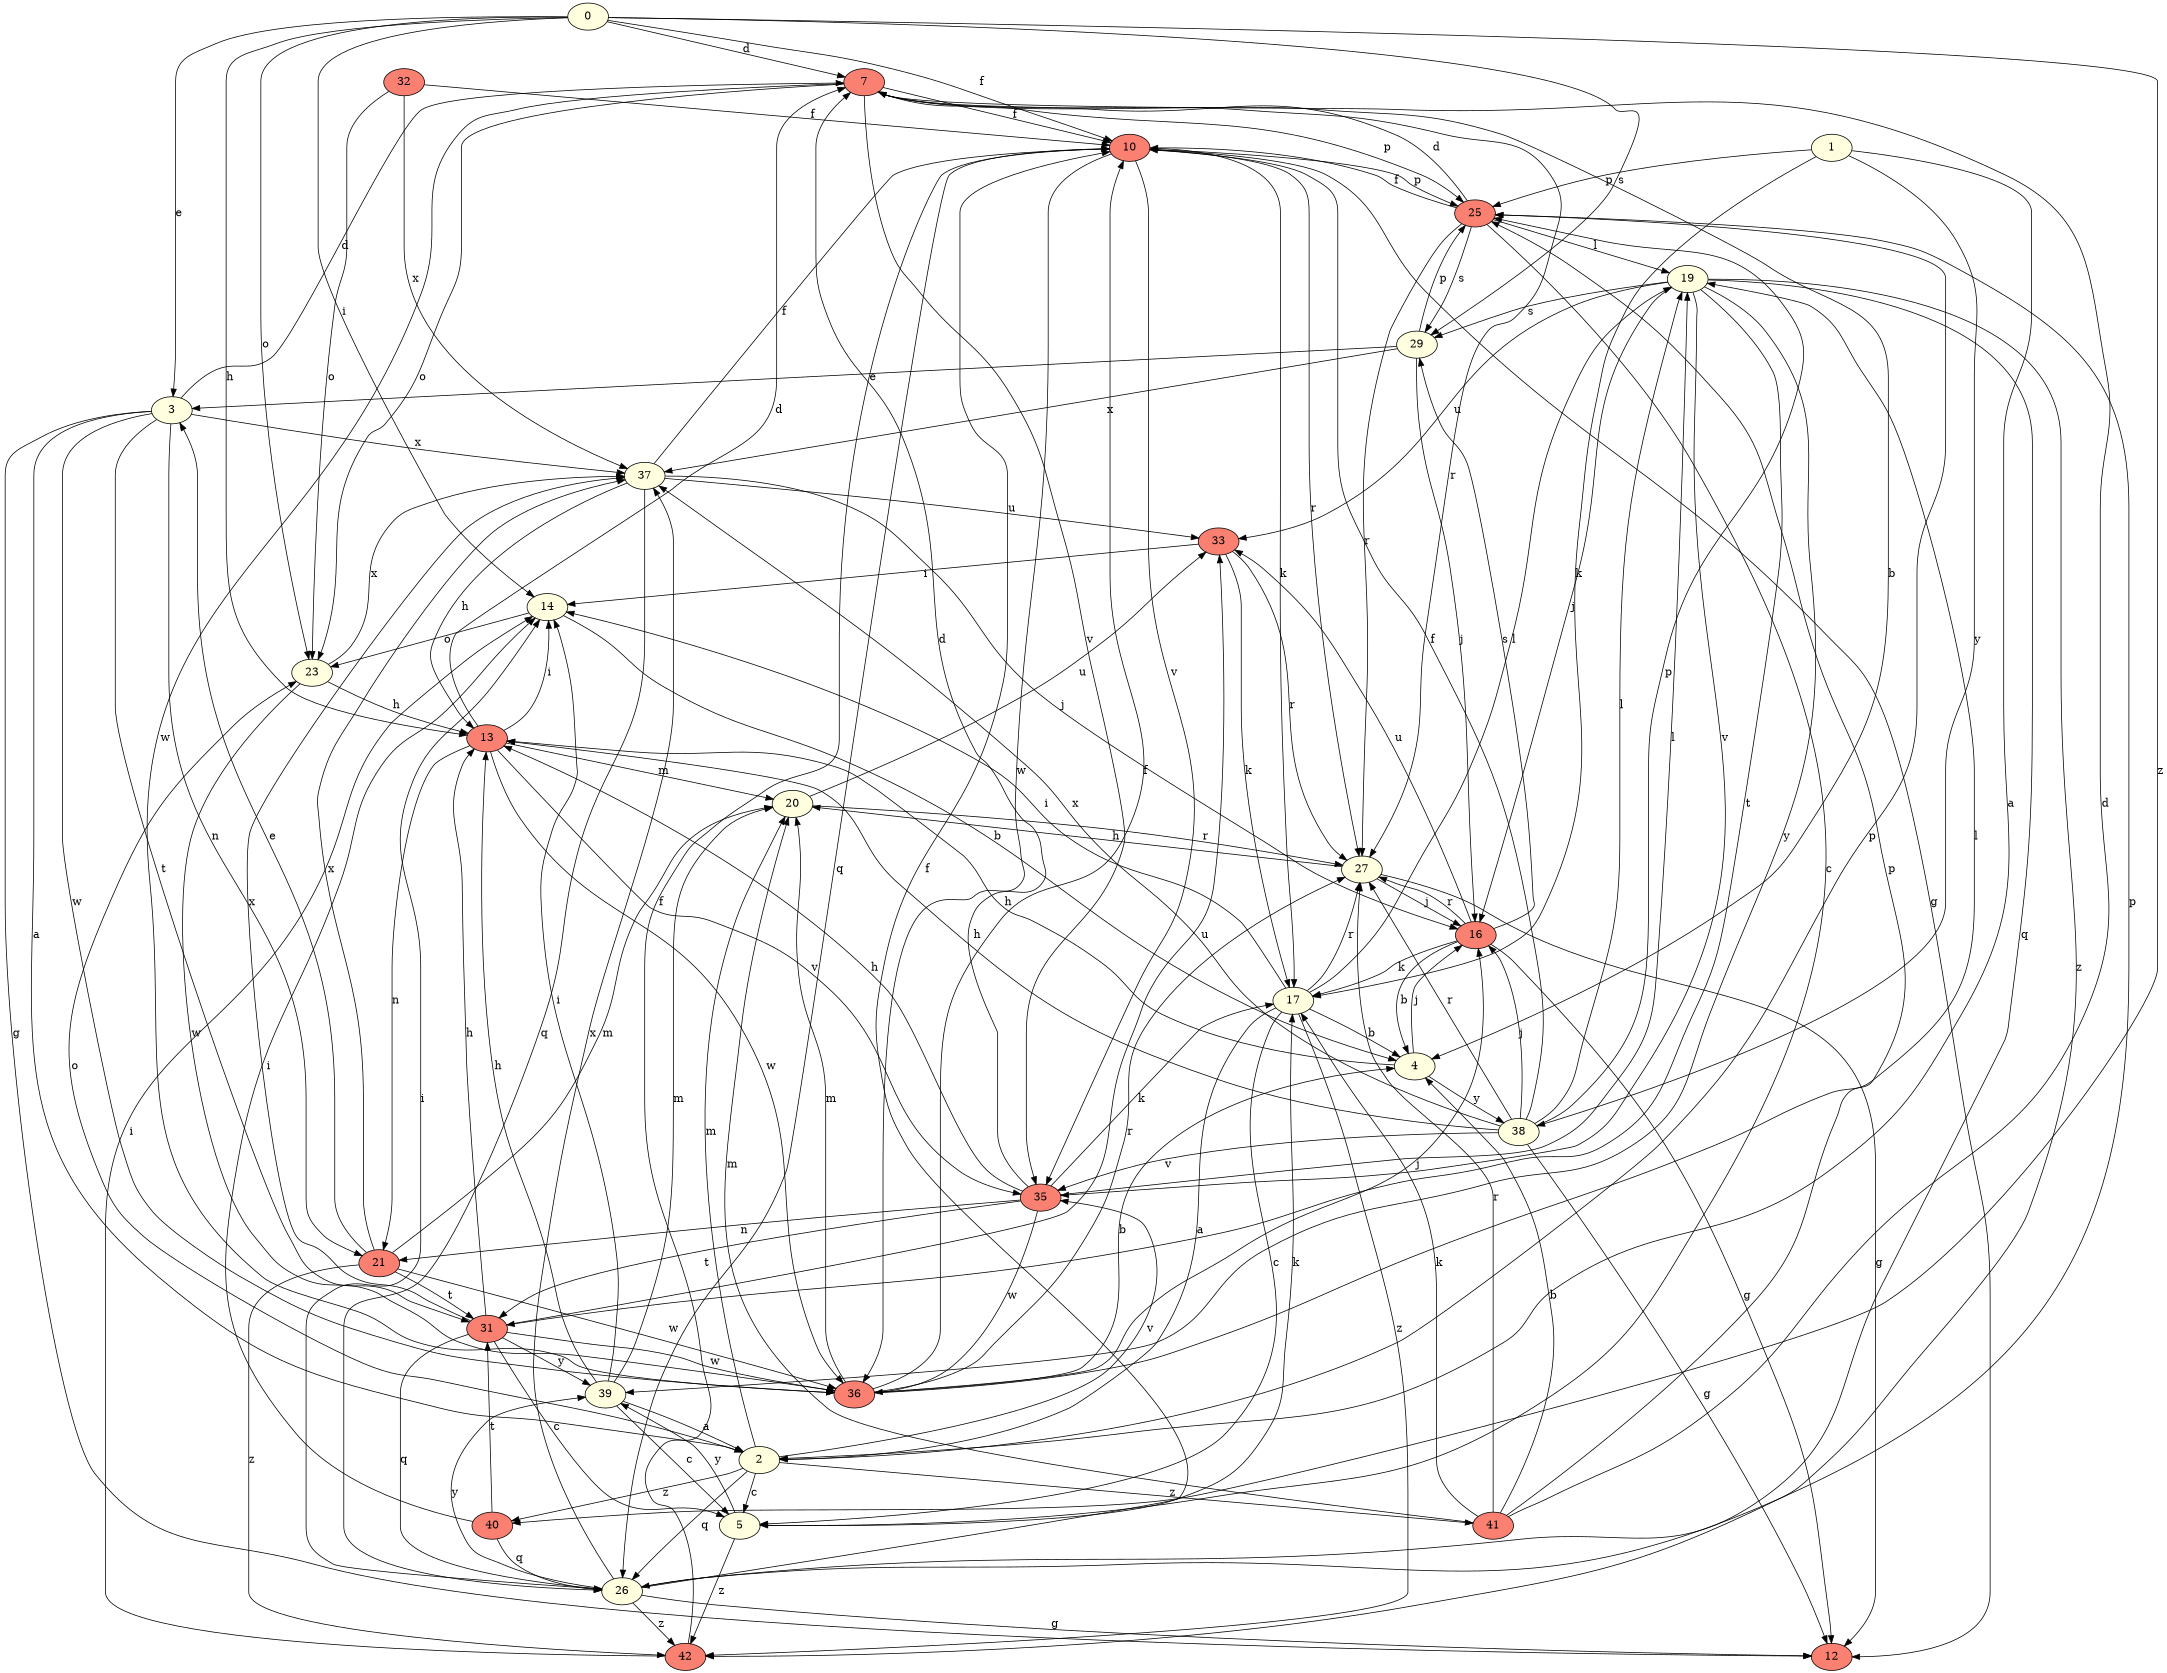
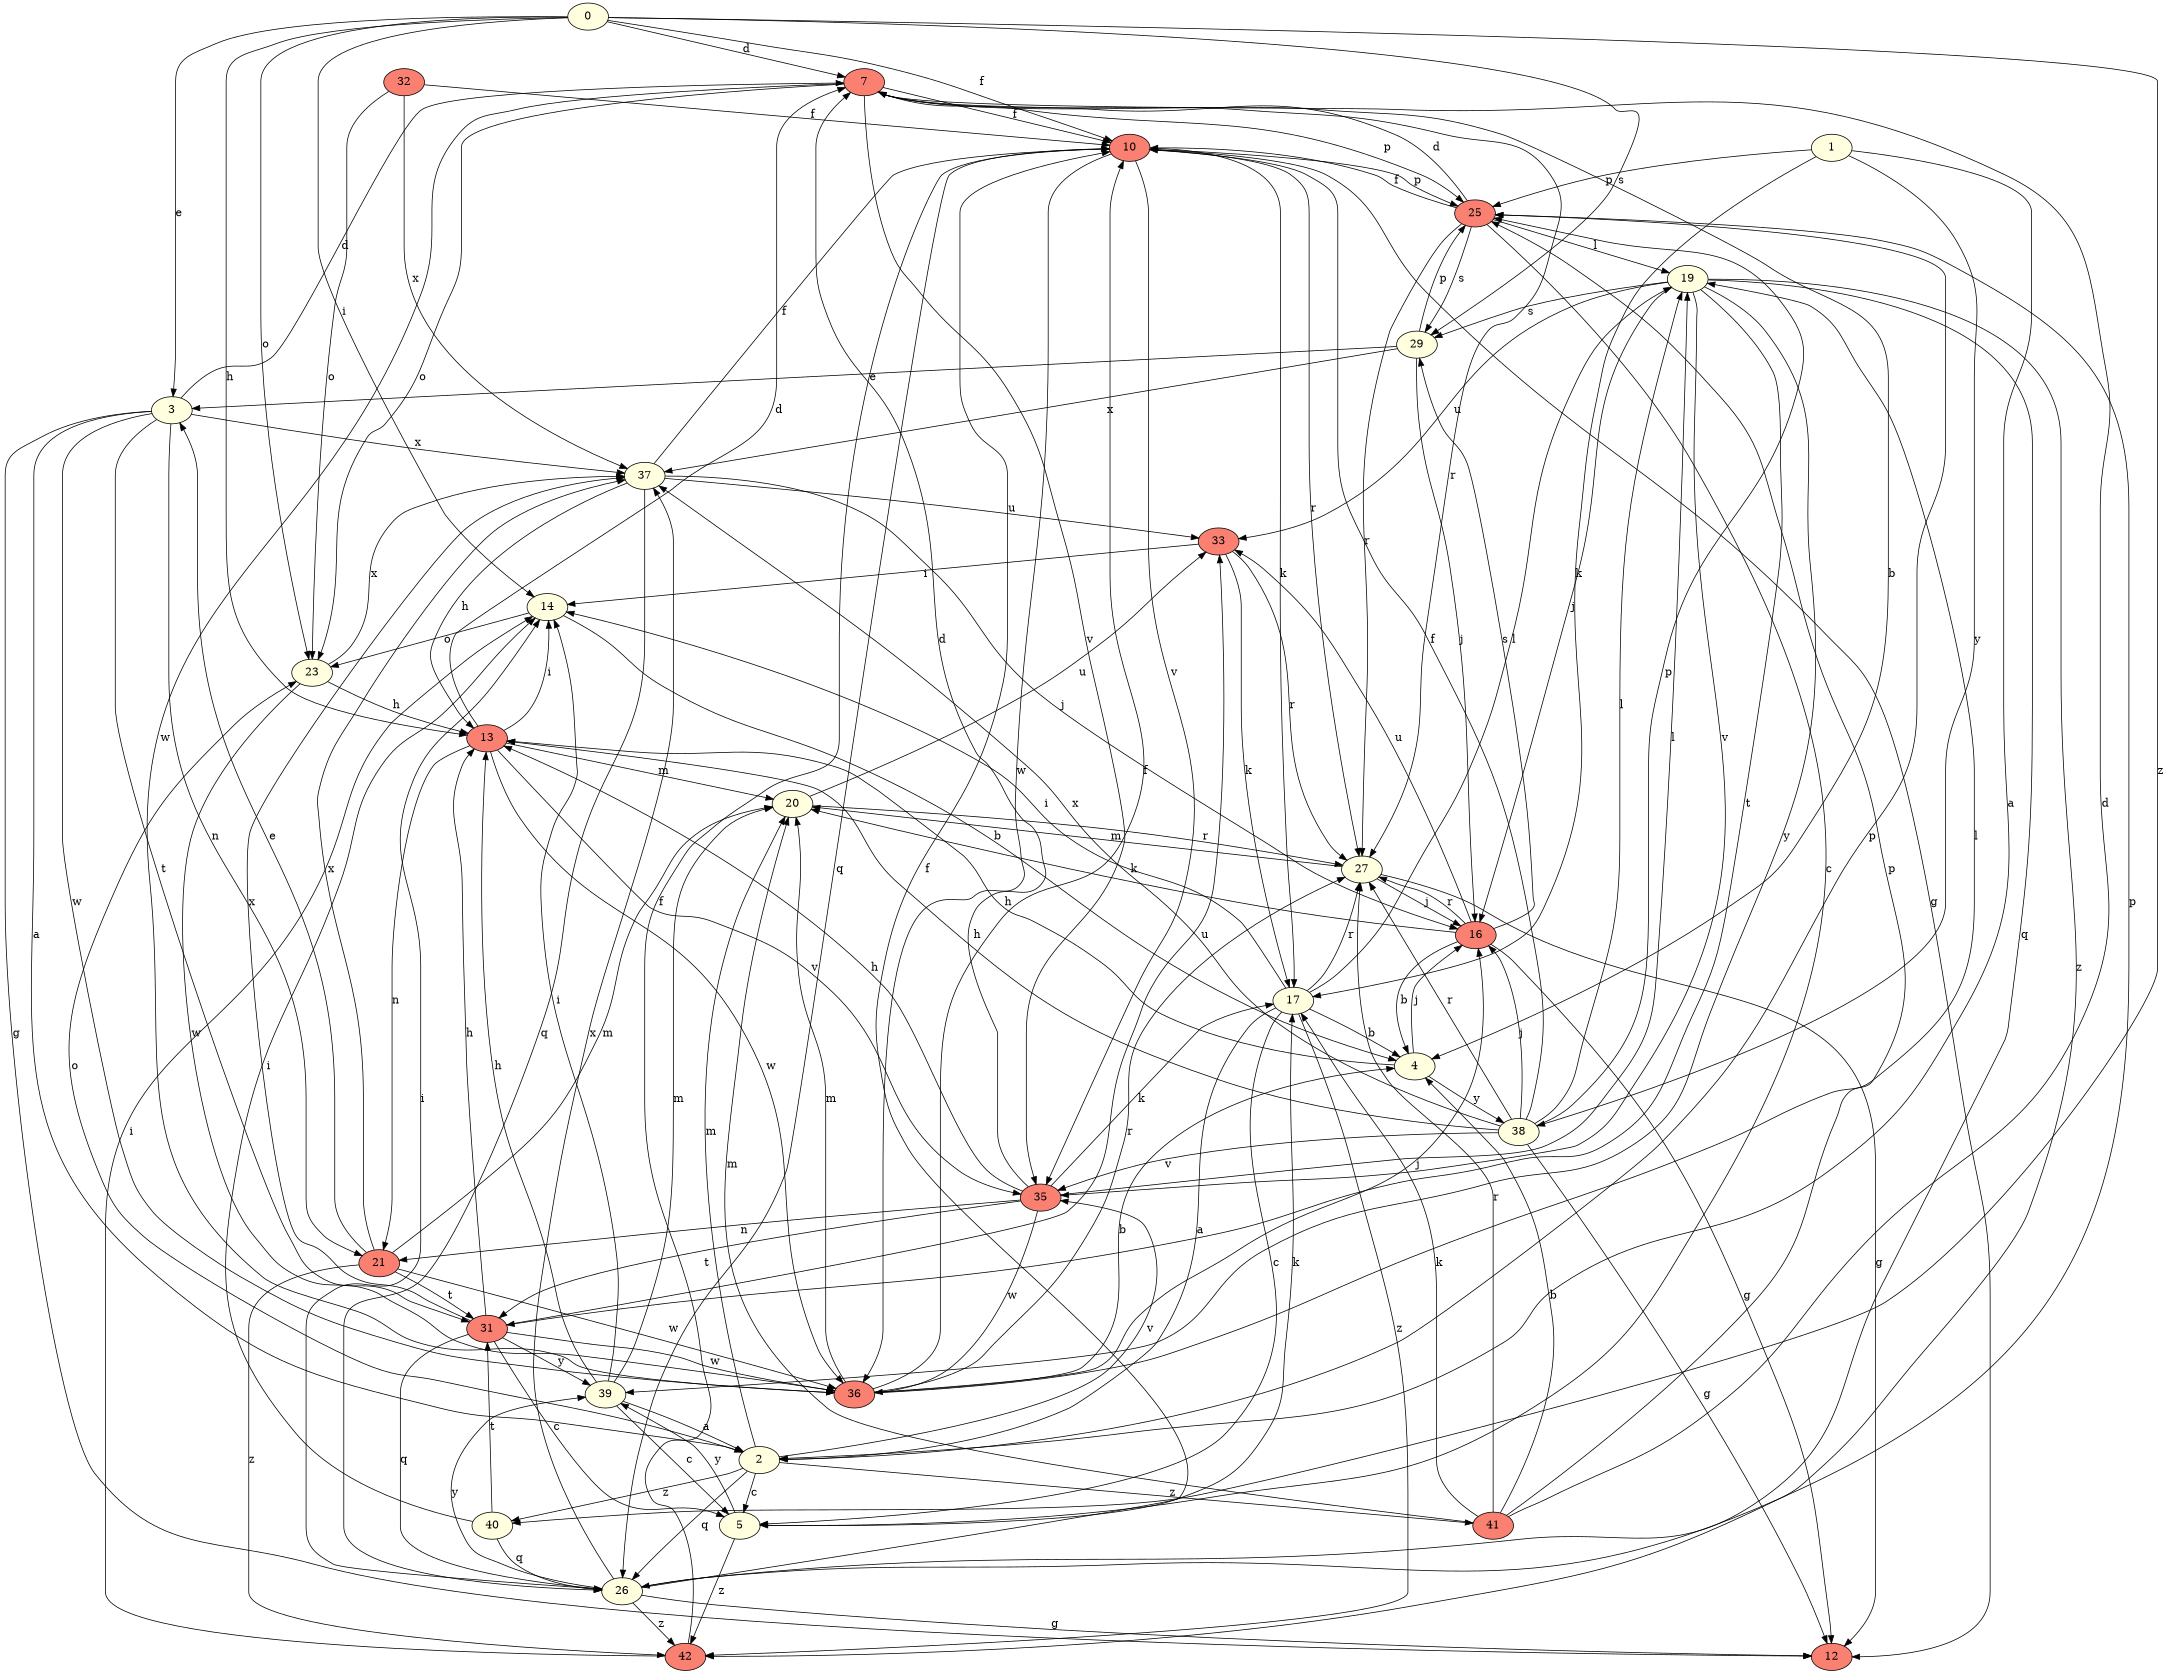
edge "27" -> "20": label "h" -> "m"
edge "16" -> "17": now "16" -> "20"
node "40": fillcolor salmon -> lightyellow
